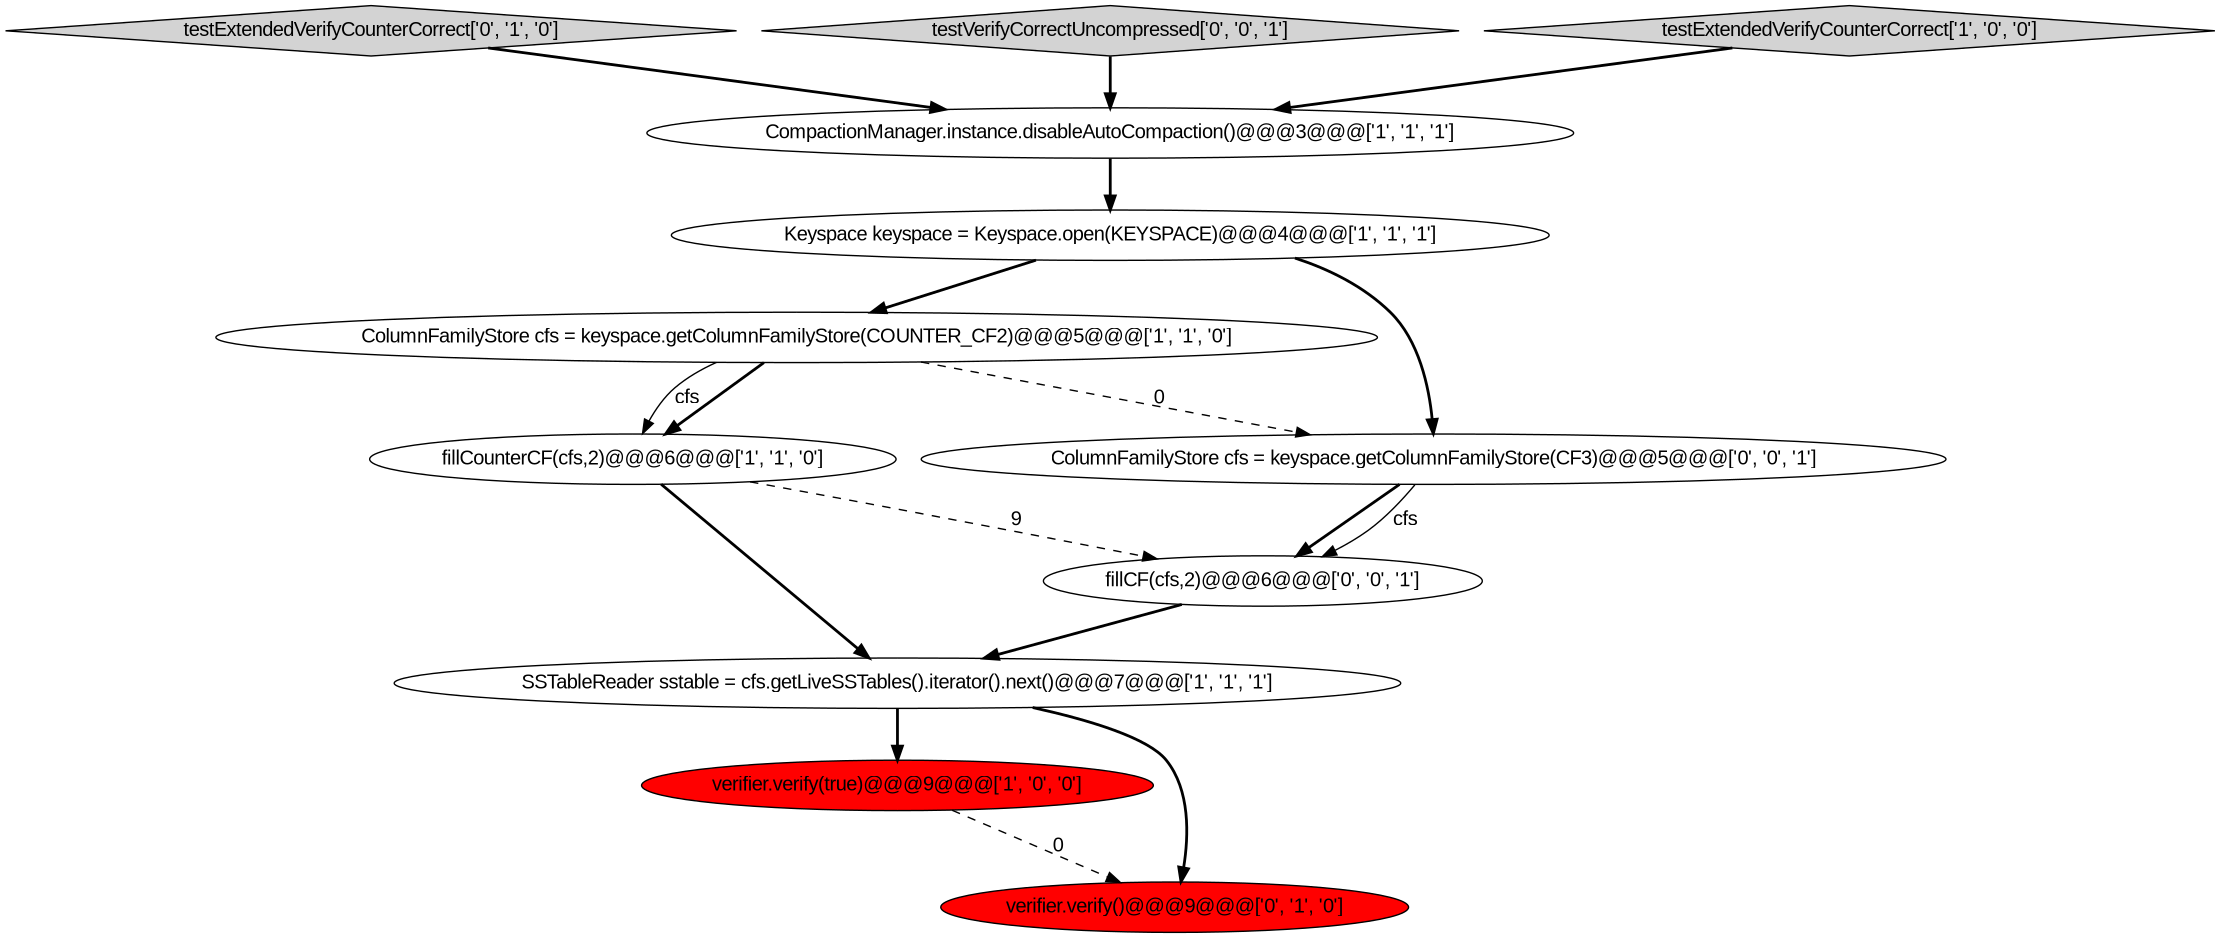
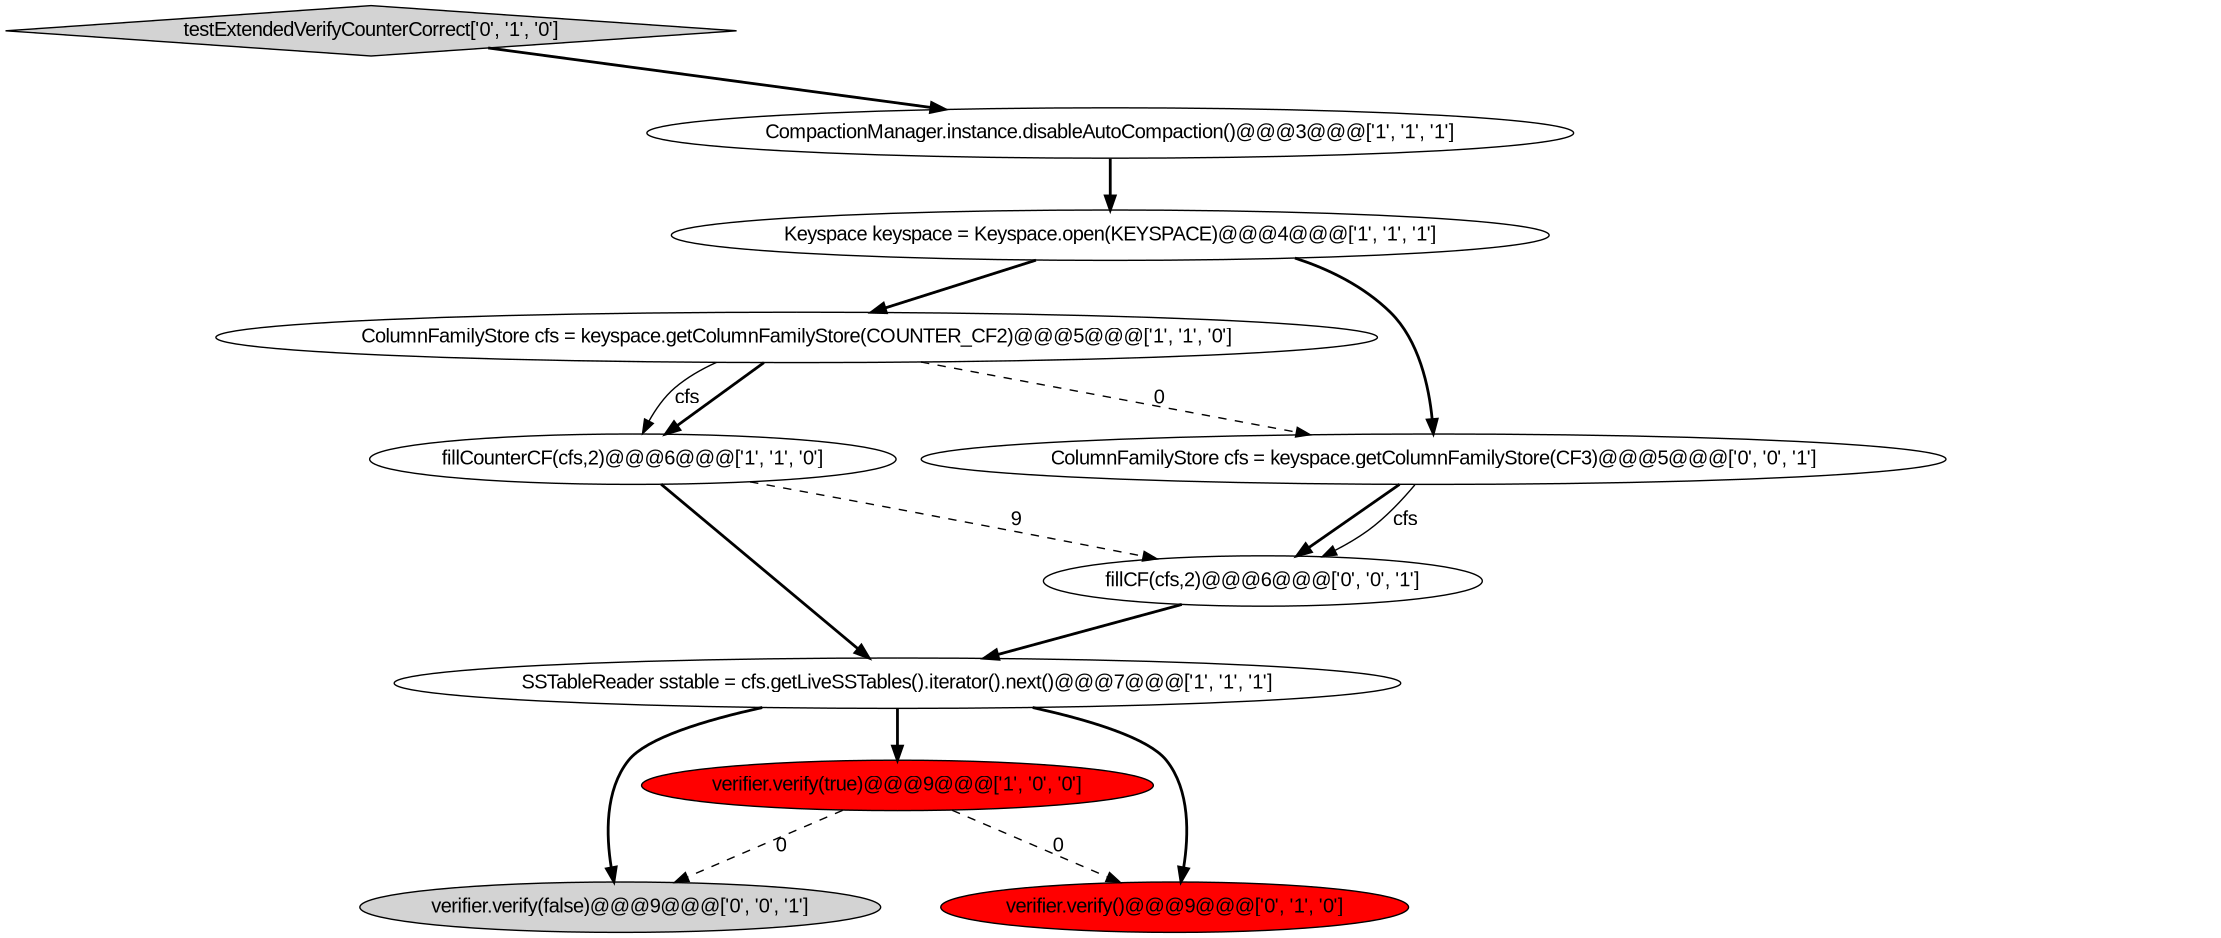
node "testVerifyCorrectUncompressed['0', '0', '1']": removed
node "testExtendedVerifyCounterCorrect['1', '0', '0']": removed
node "verifier.verify(false)@@@9@@@['0', '0', '1']": added
